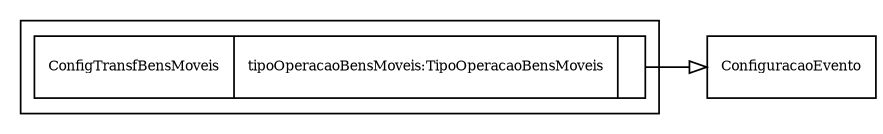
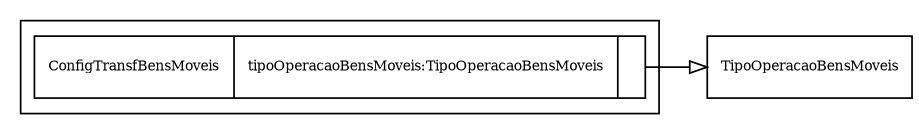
node "ConfiguracaoEvento": label "ConfiguracaoEvento" -> "TipoOperacaoBensMoveis"
